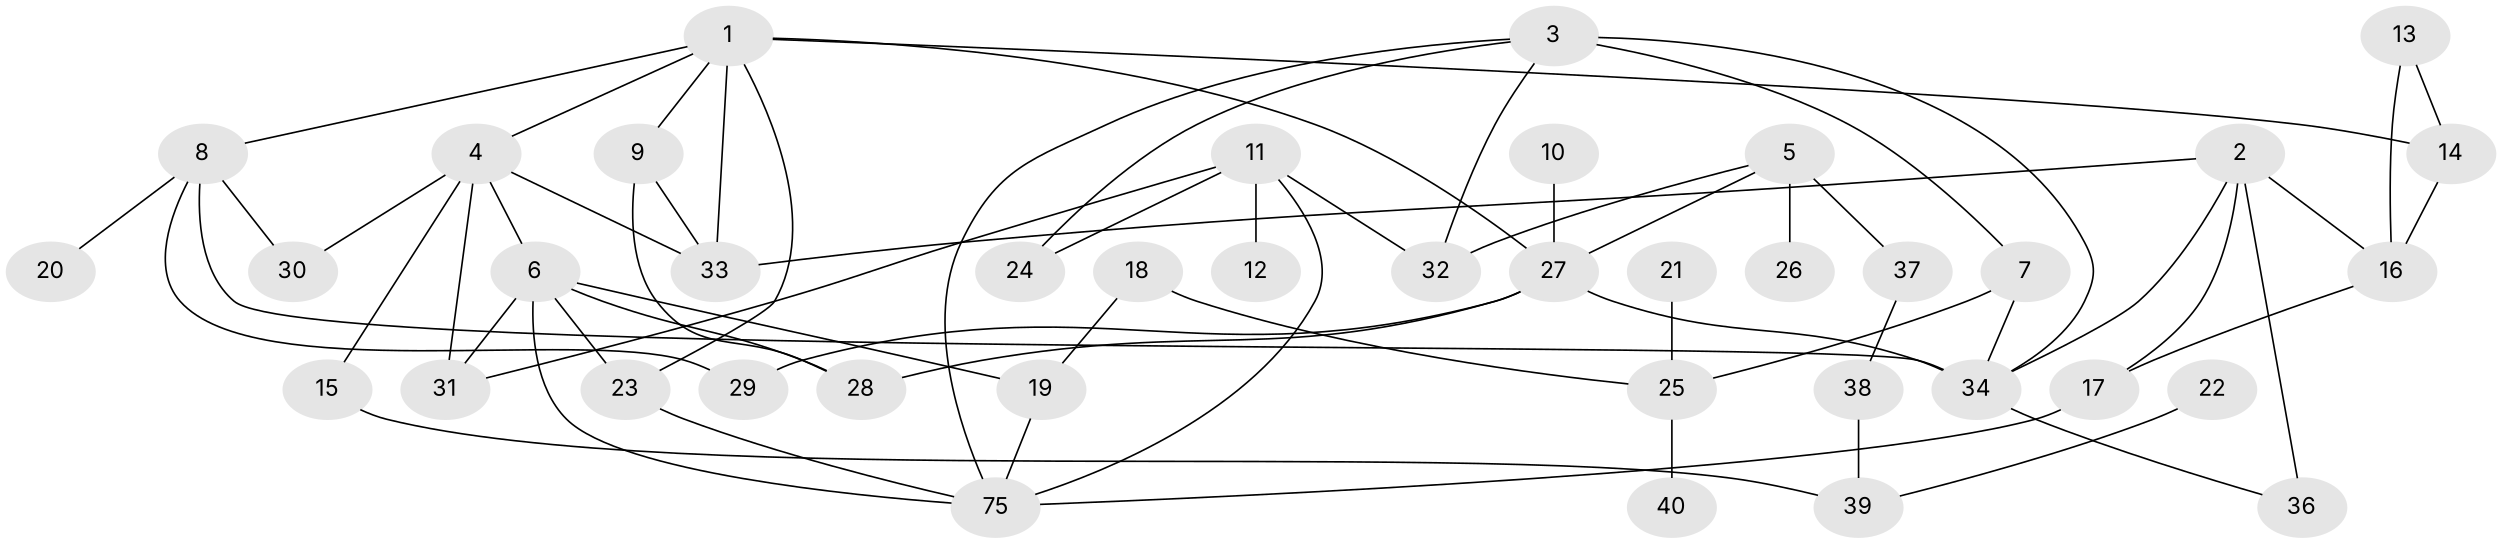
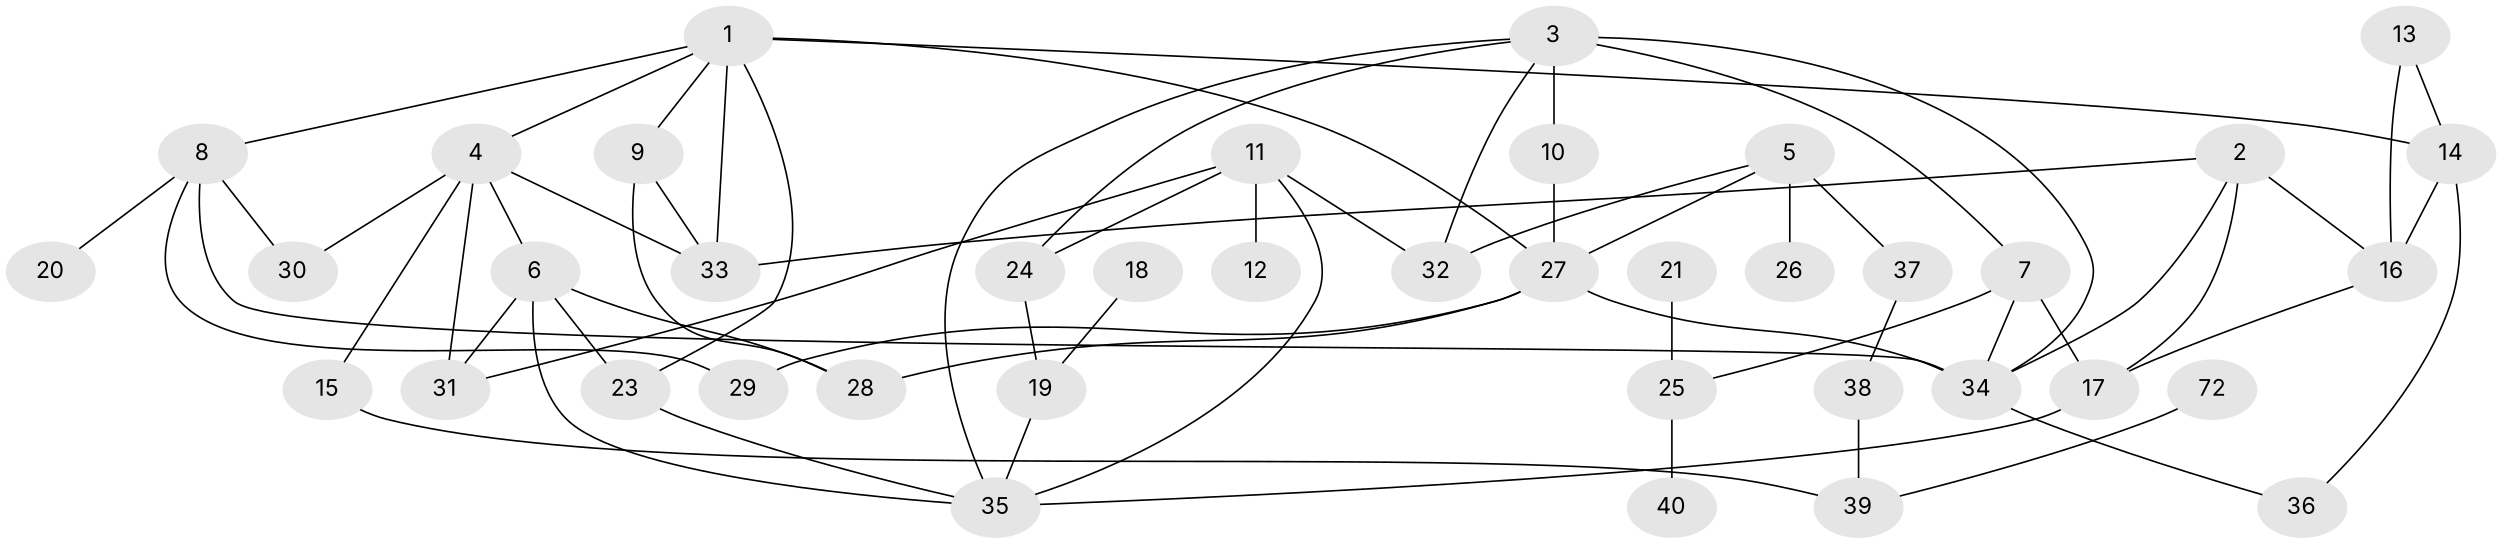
edge "3" -- "10": added
edge "7" -- "17": added
edge "6" -- "19": now "24" -- "19"
edge "2" -- "36": now "14" -- "36"
edge "18" -- "25": removed
node "22": label "22" -> "72"
node "75": label "75" -> "35"
